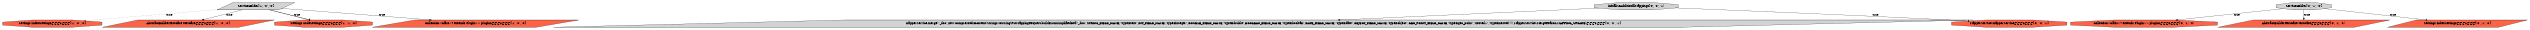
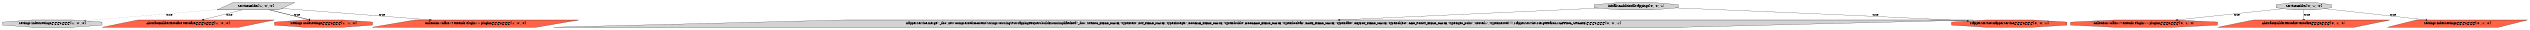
edge "initializeAdditionalMappings['0', '0', '1']" -> "MapperService mapperService@@@2@@@['0', '0', '1']": arrowhead tee -> normal
edge "ServiceHolder['0', '1', '0']" -> "AbstractBuilderTestCase testCase@@@2@@@['0', '1', '0']": arrowhead normal -> tee
node "Settings indexSettings@@@2@@@['1', '0', '0']": fillcolor tomato -> lightgray
